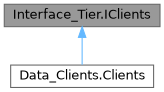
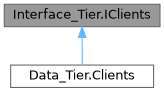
node "Data_Clients.Clients": label "Data_Clients.Clients" -> "Data_Tier.Clients"
